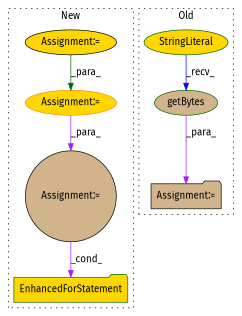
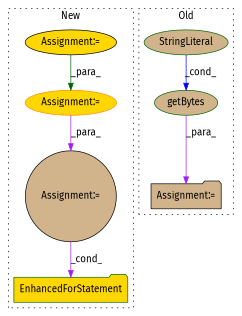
node "StringLiteral": fillcolor gold -> tan
edge "StringLiteral" -> "getBytes": label "_recv_" -> "_cond_"
